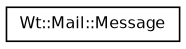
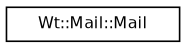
node "Wt::Mail::Message": label "Wt::Mail::Message" -> "Wt::Mail::Mail"
